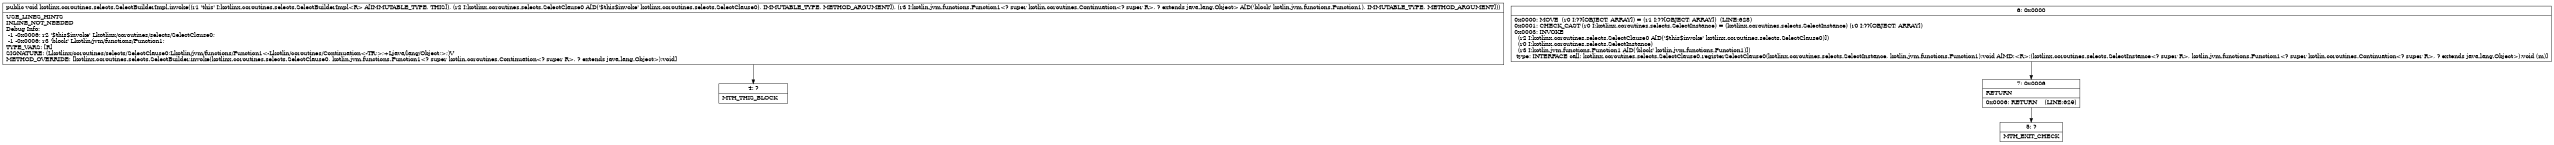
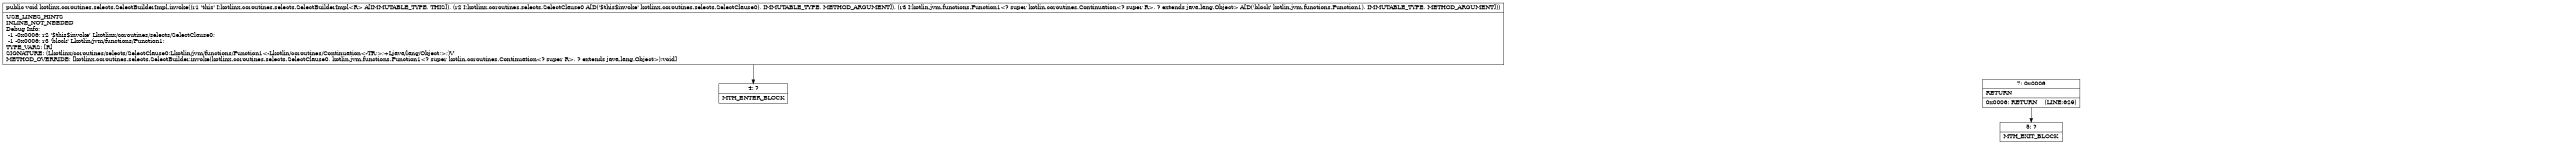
node "6: 0x0000": removed
node "4: ?": text "MTH_THIS_BLOCK" -> "MTH_ENTER_BLOCK"
node "5: ?": text "MTH_EXIT_CHECK" -> "MTH_EXIT_BLOCK"
